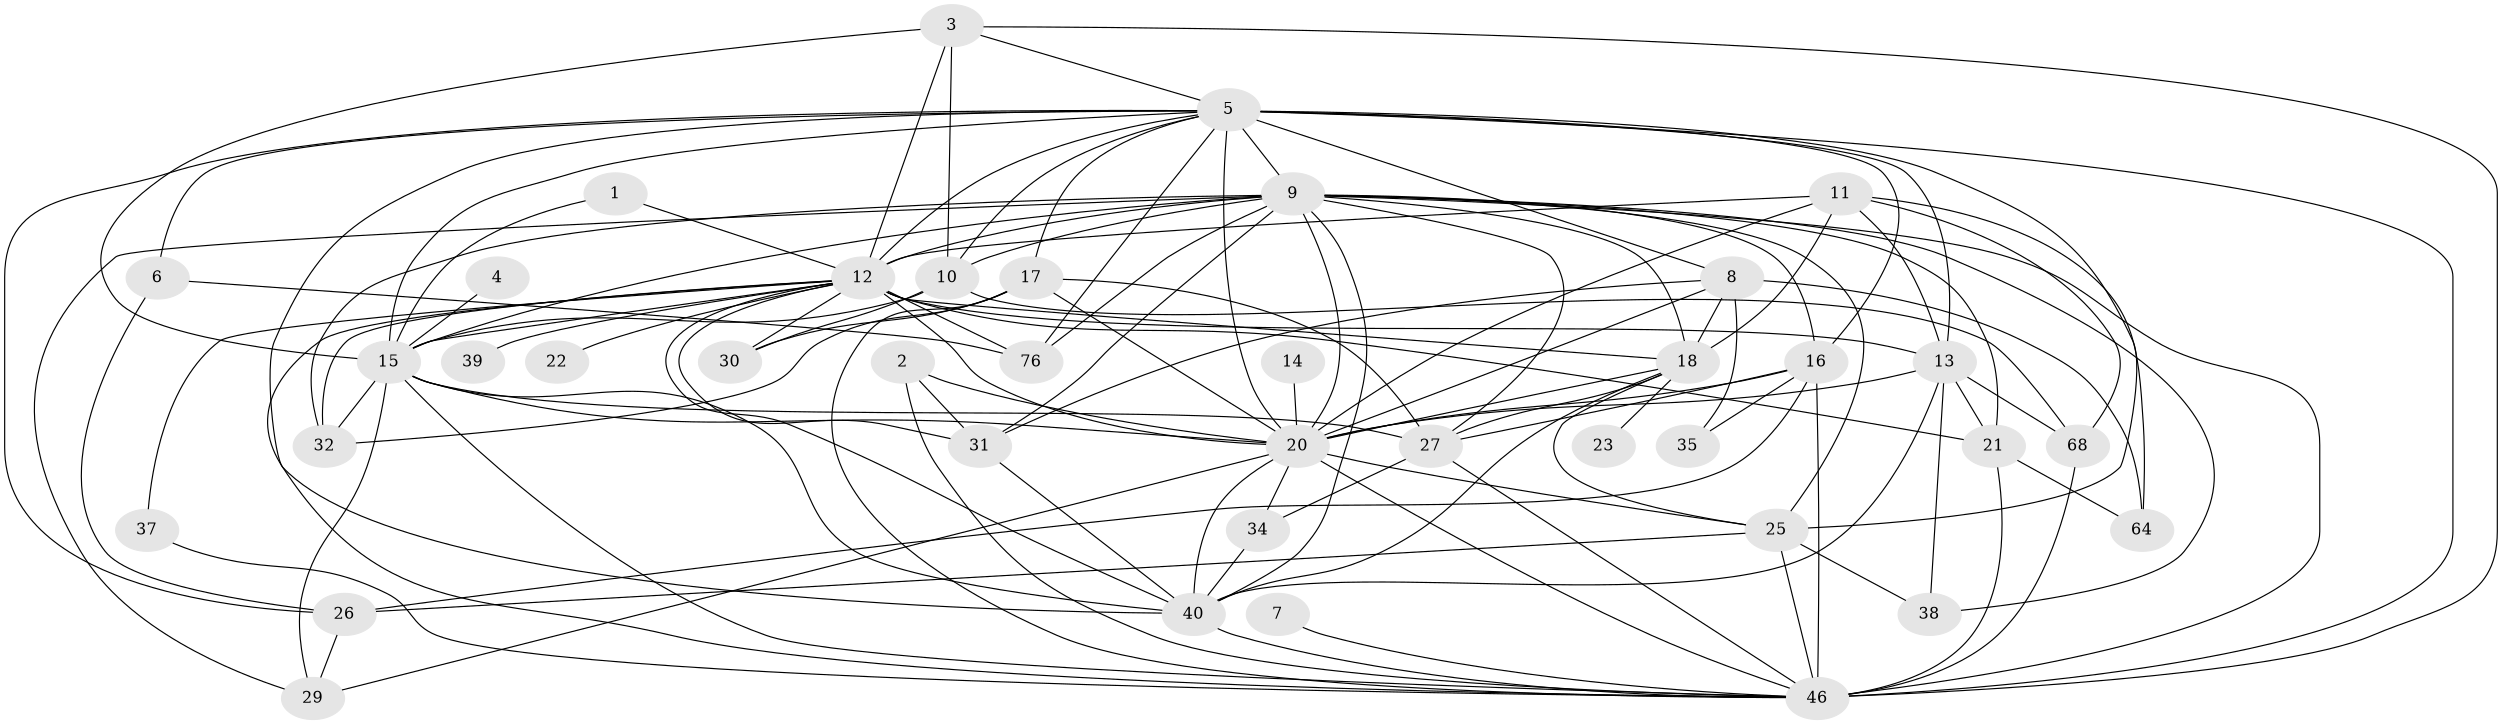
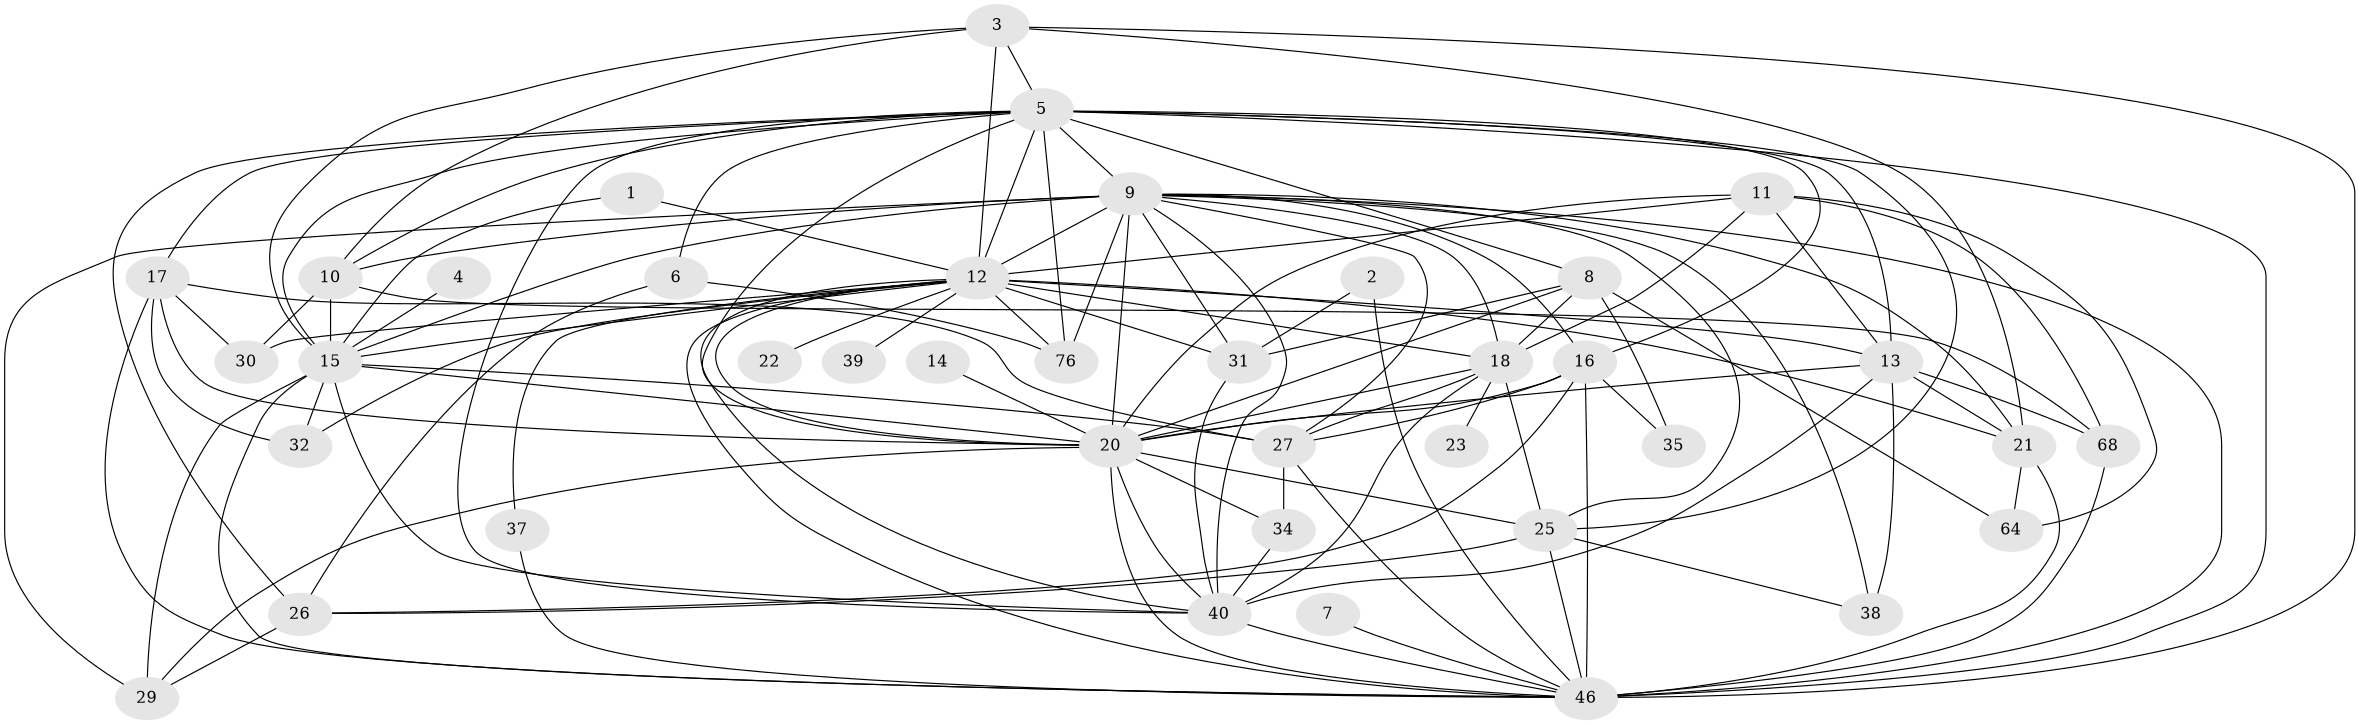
edge "3" -- "21": added
edge "9" -- "32": removed
edge "2" -- "20": removed
